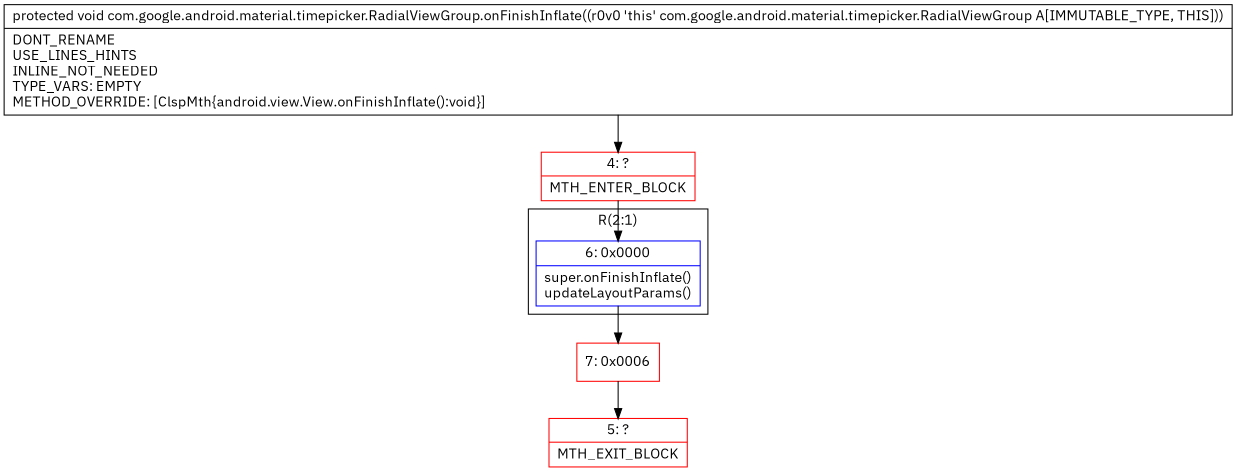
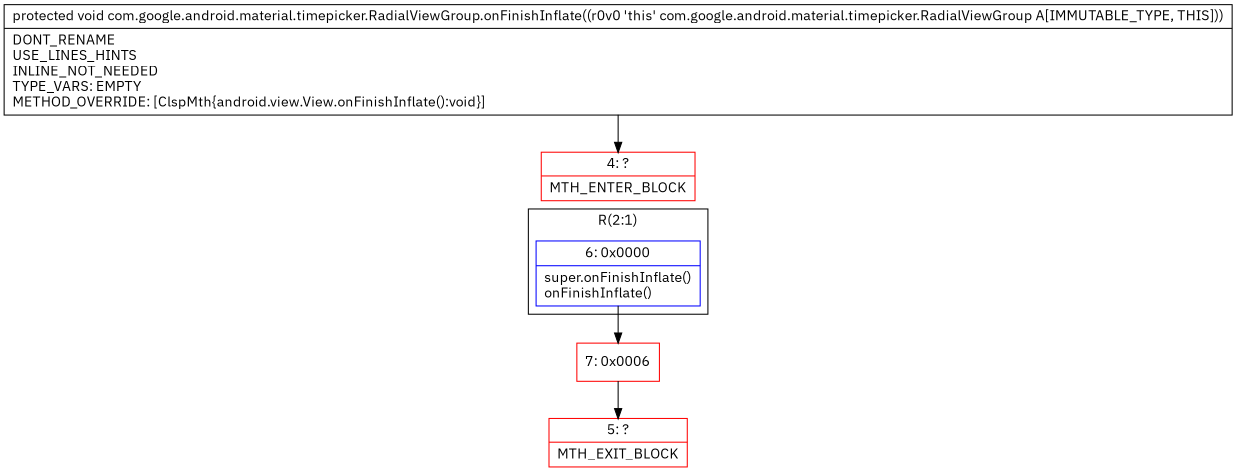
edge "4: ?" -> "6: 0x0000": removed
node "6: 0x0000": text "updateLayoutParams()" -> "onFinishInflate()"
